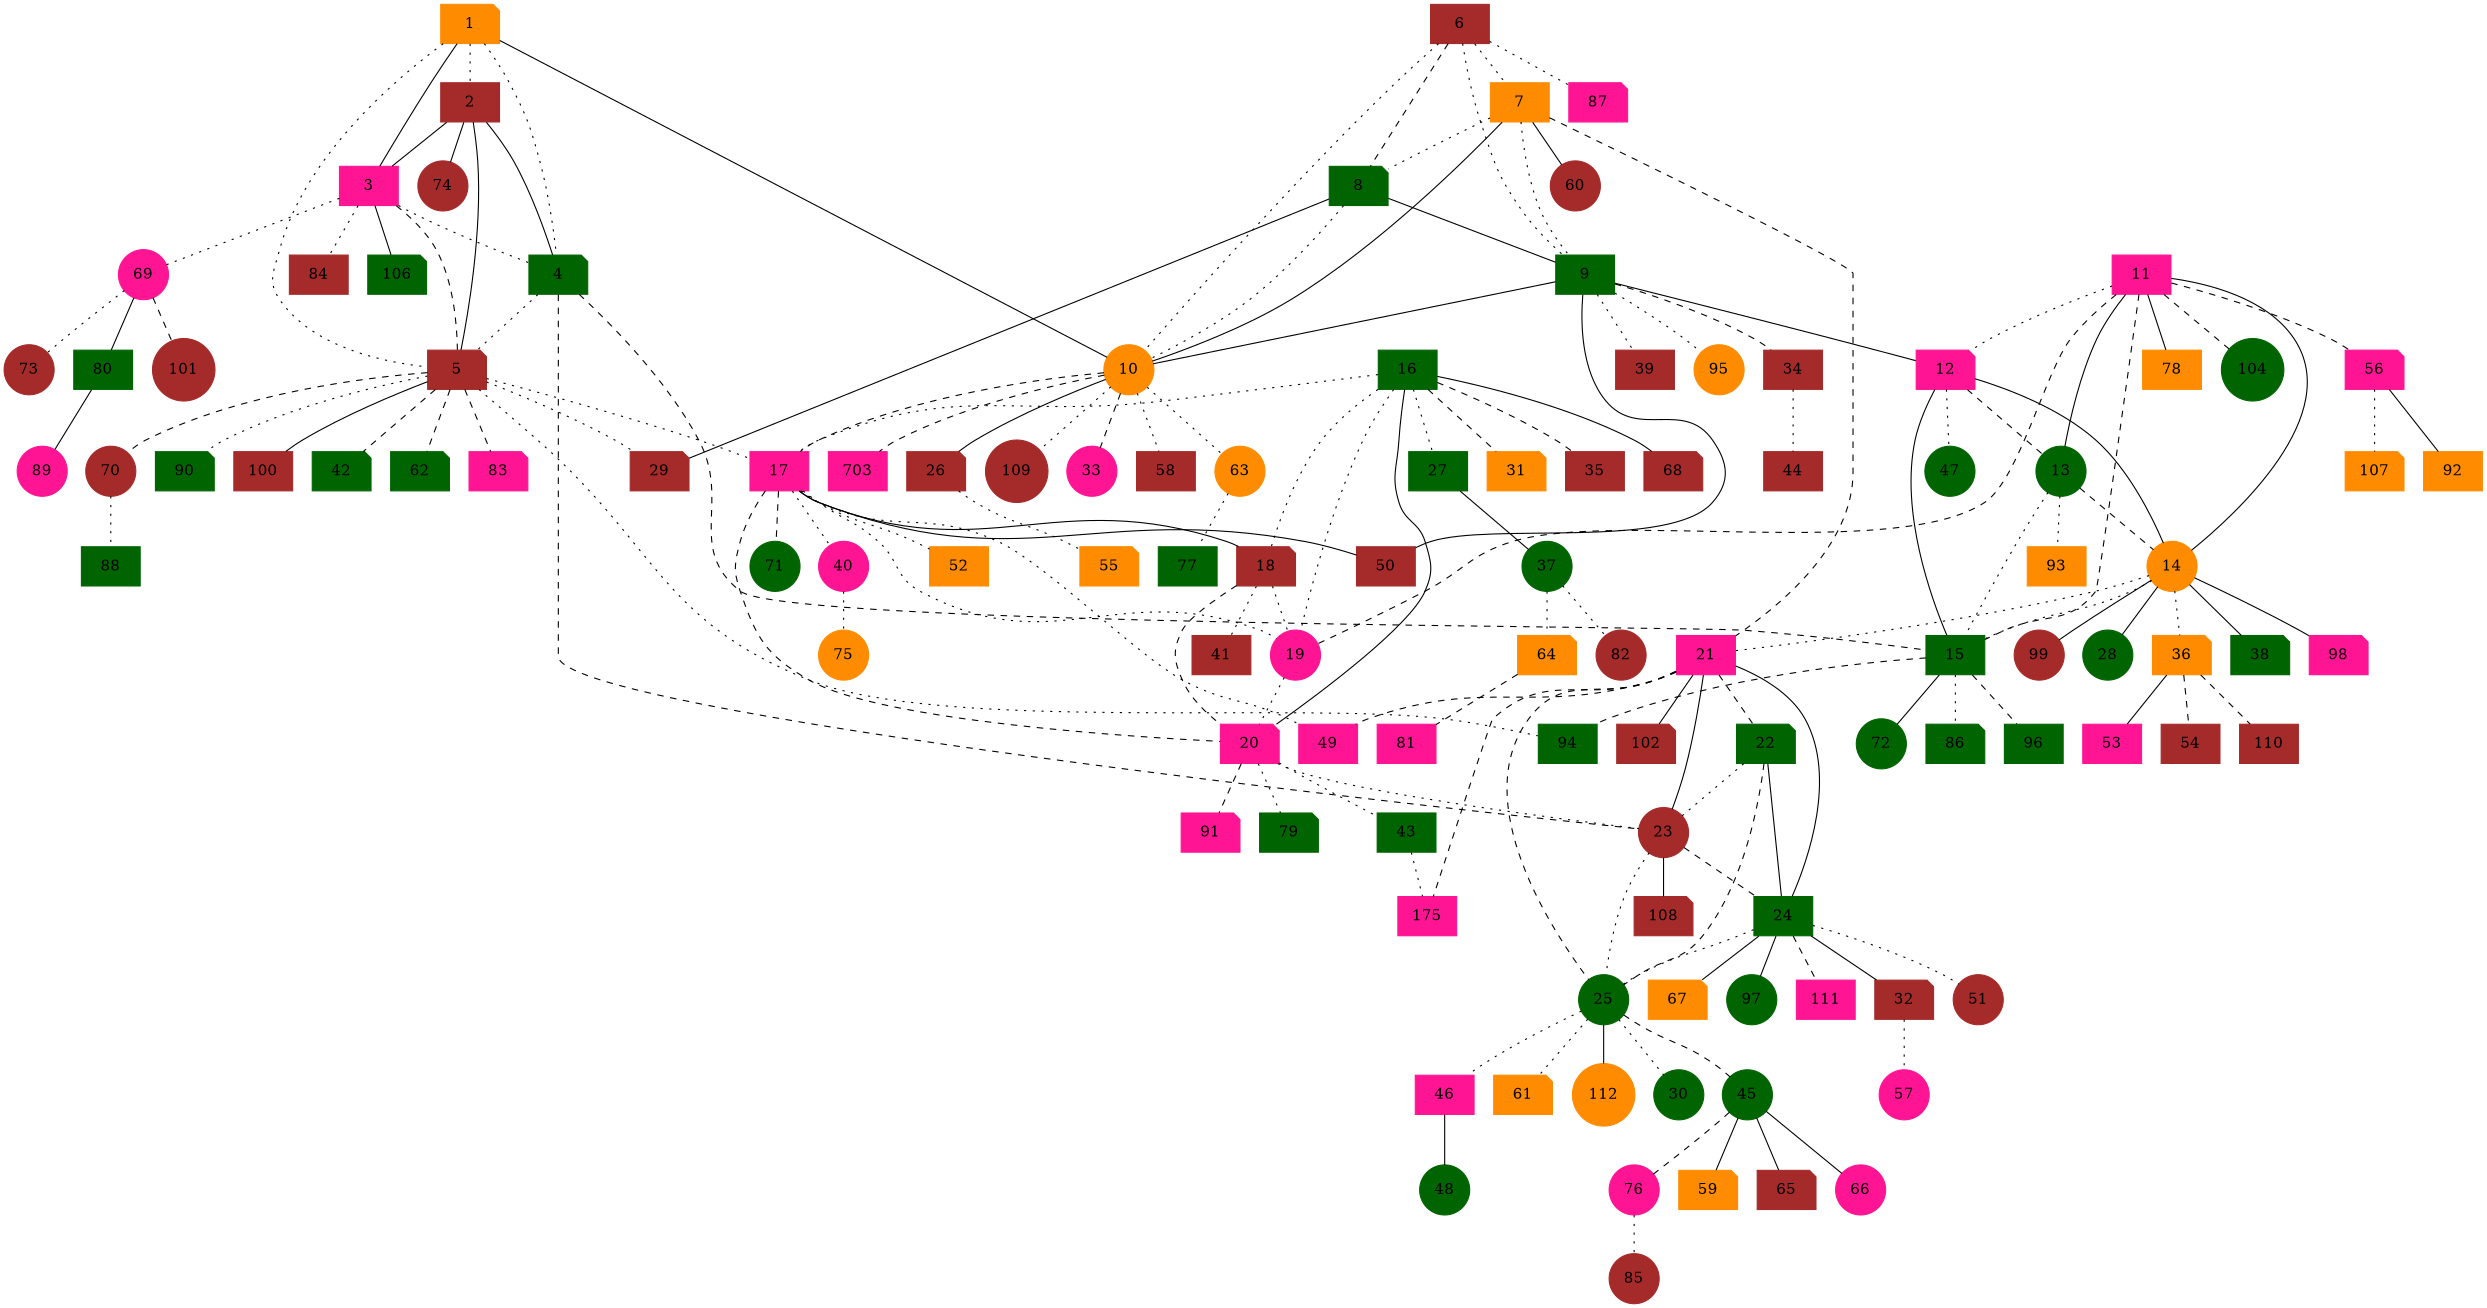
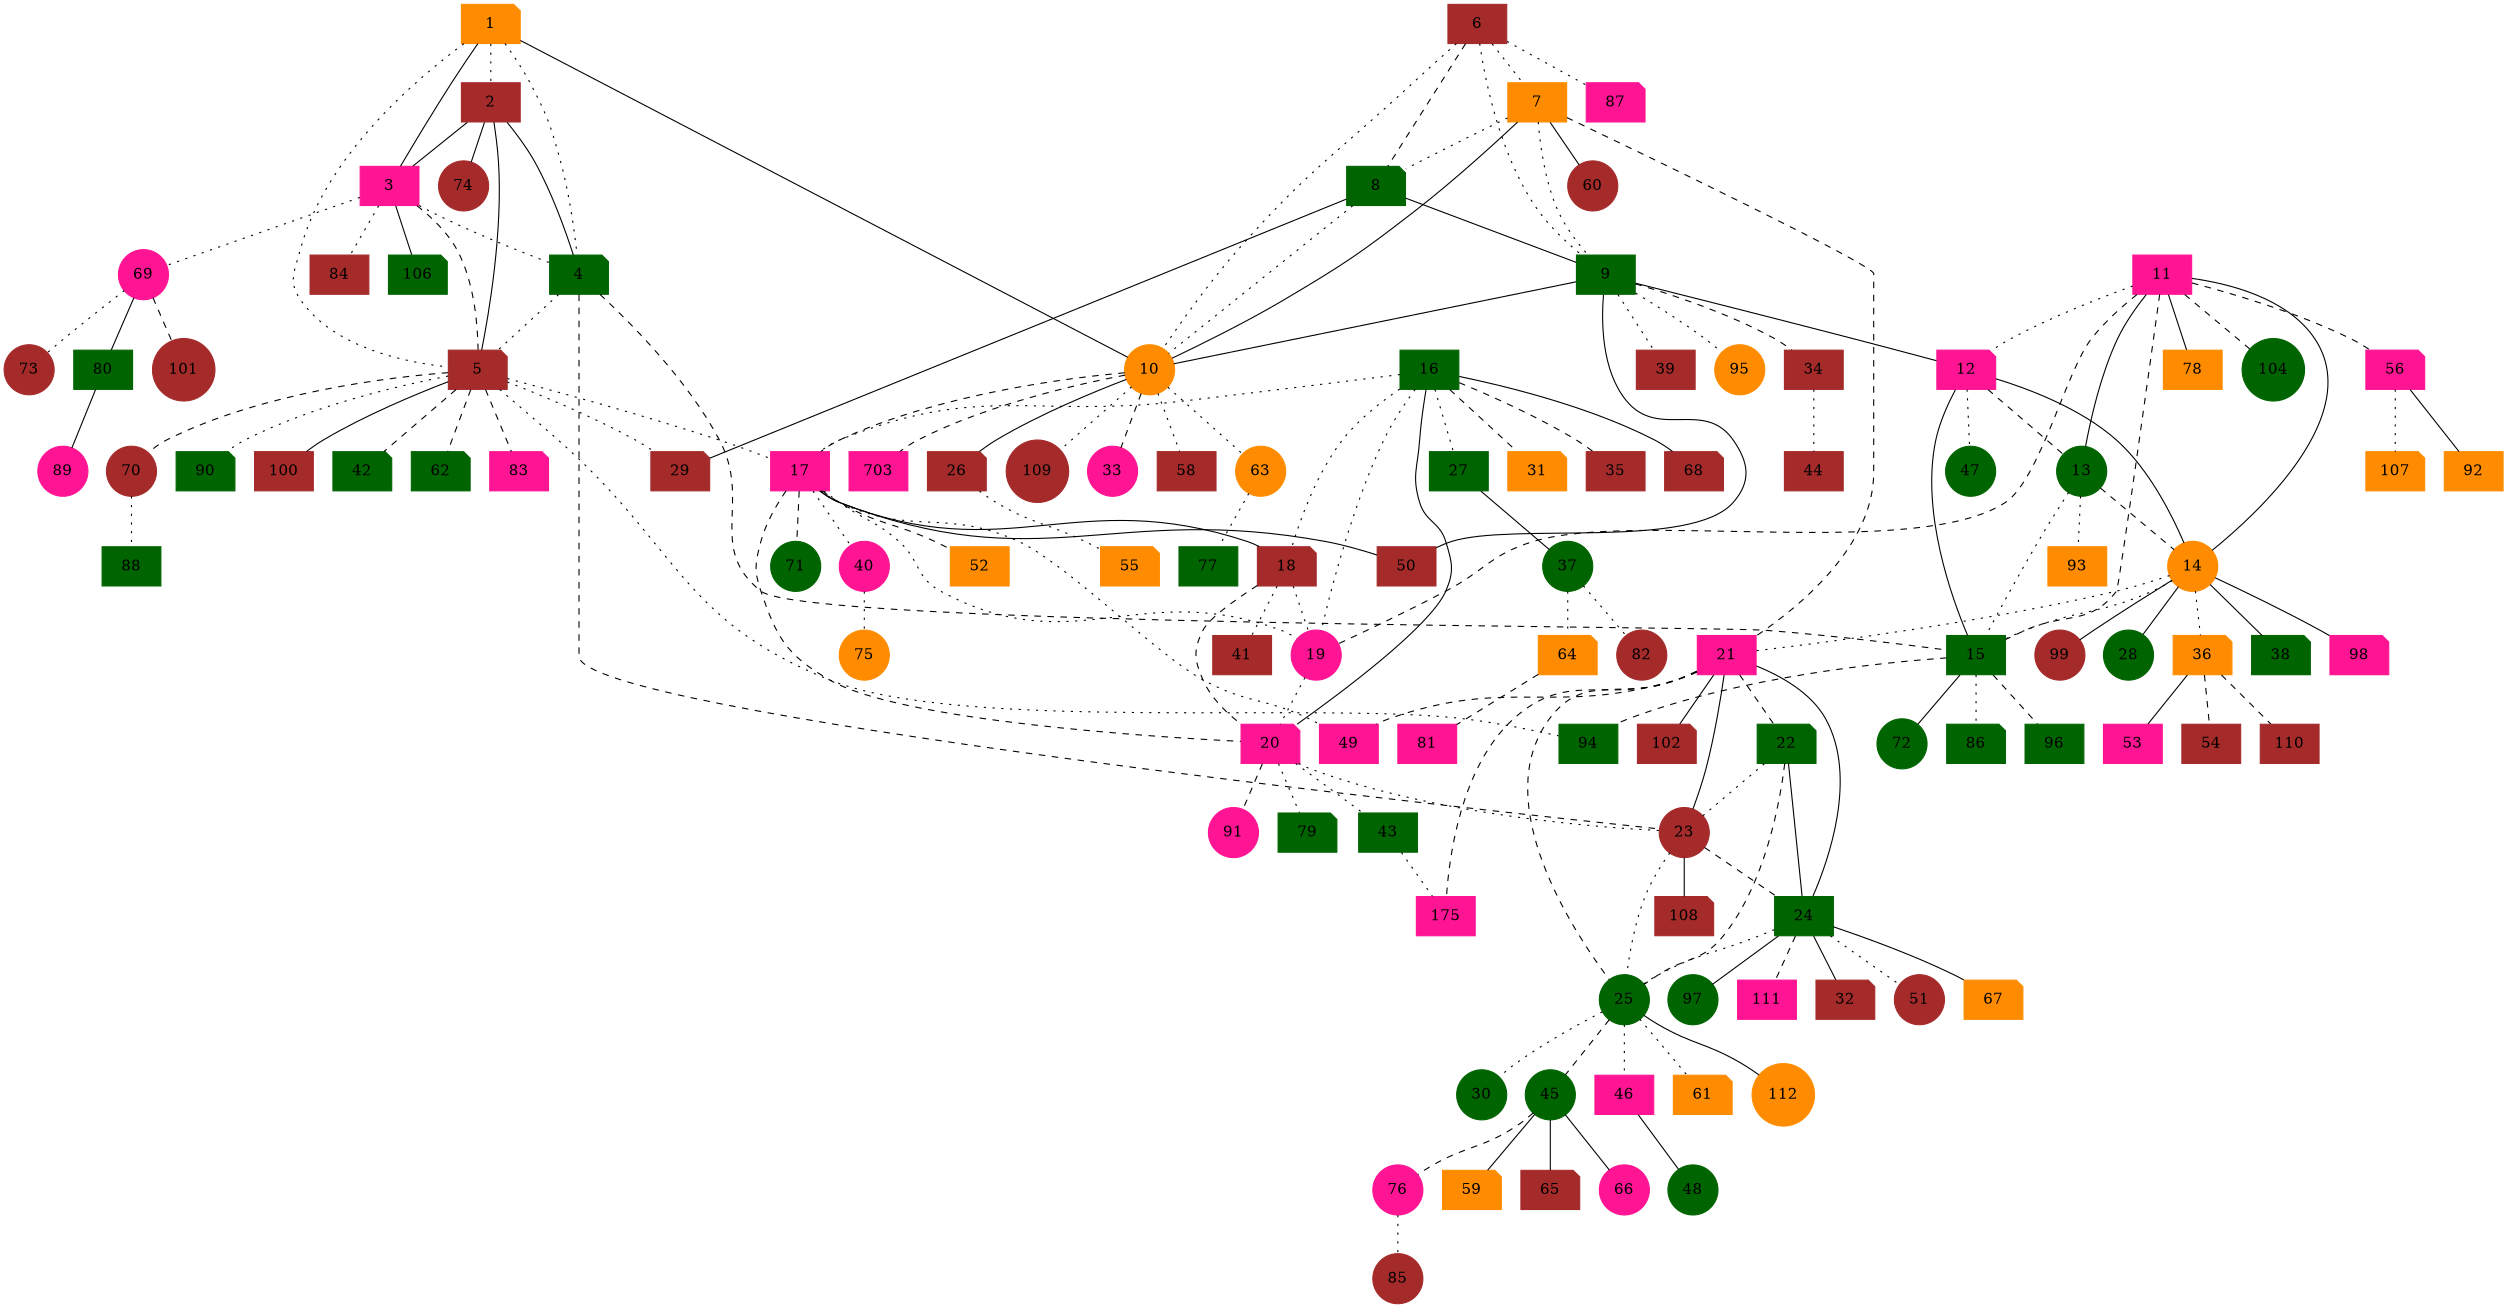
edge "17" -- "52": style dotted -> dashed
node "91": shape note -> circle
node "57": removed
